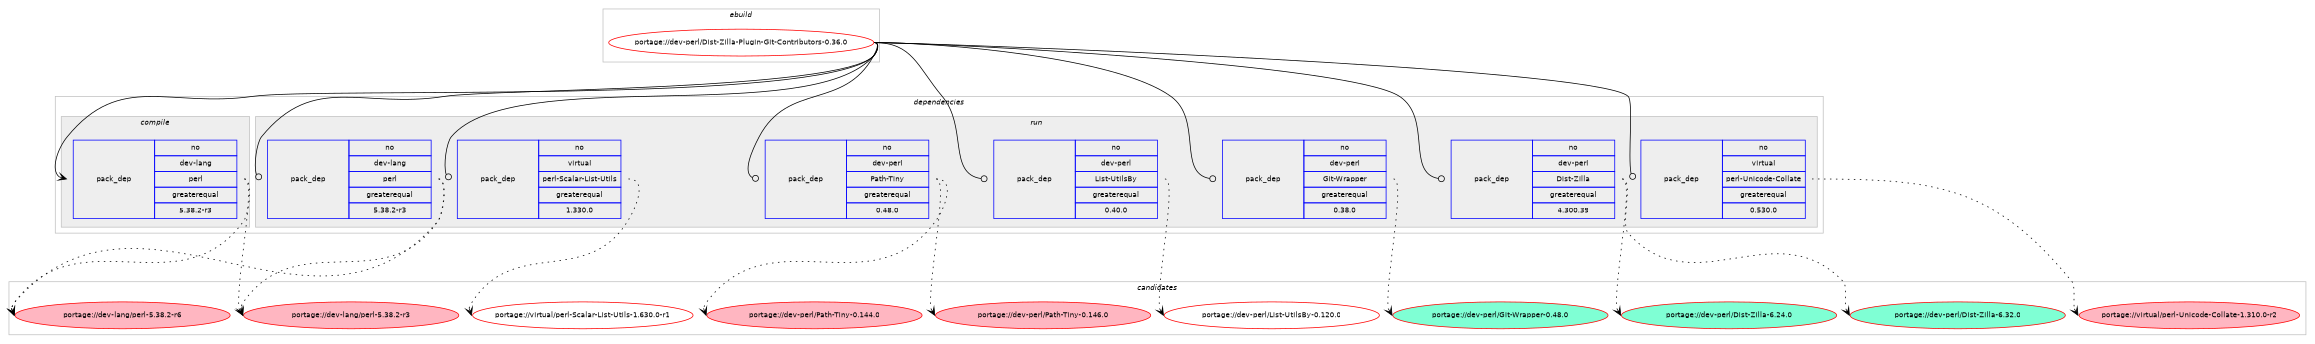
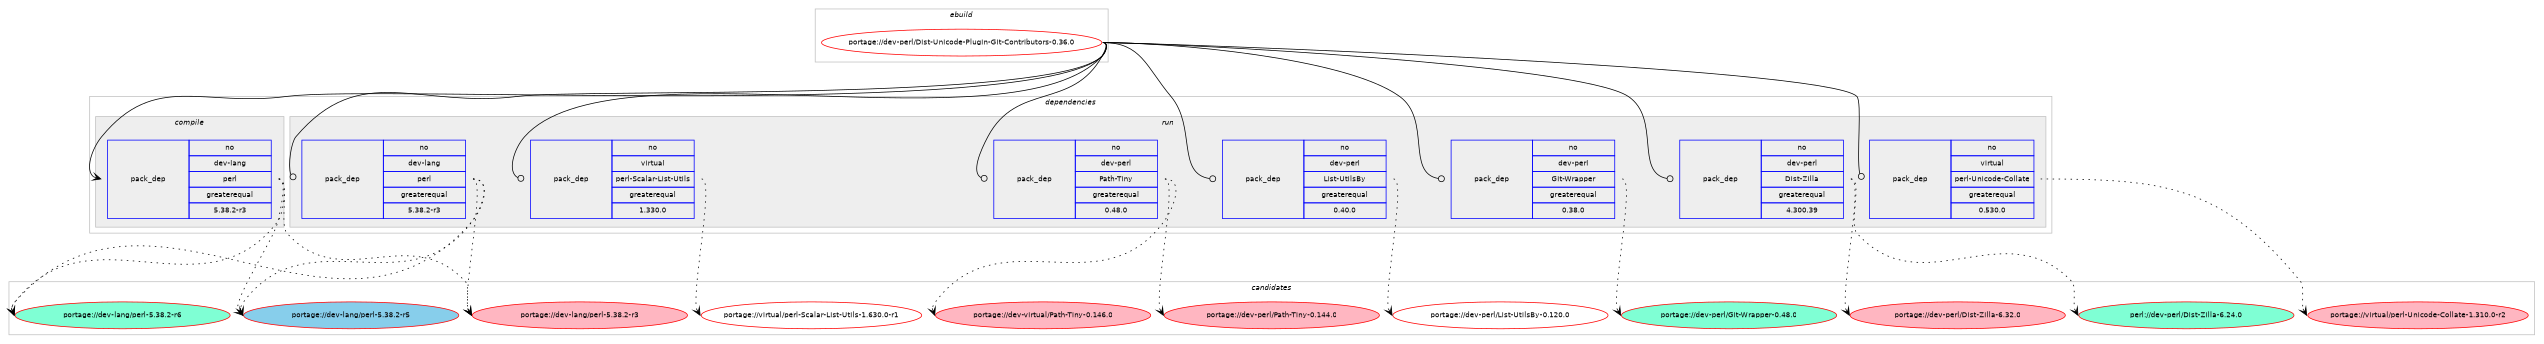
node "portage://dev-perl/Dist-Zilla-Plugin-Git-Contributors-0.36.0": label "portage://dev-perl/Dist-Zilla-Plugin-Git-Contributors-0.36.0" -> "portage://dev-perl/Dist-Unicode-Plugin-Git-Contributors-0.36.0"
node "portage://dev-lang/perl-5.38.2-r6": fillcolor lightpink -> aquamarine
node "portage://dev-lang/perl-5.38.2-r5": added
node "portage://dev-perl/Path-Tiny-0.146.0": label "portage://dev-perl/Path-Tiny-0.146.0" -> "portage://dev-virtual/Path-Tiny-0.146.0"
node "portage://dev-perl/Dist-Zilla-6.24.0": label "portage://dev-perl/Dist-Zilla-6.24.0" -> "perl://dev-perl/Dist-Zilla-6.24.0"
node "portage://dev-perl/Dist-Zilla-6.32.0": fillcolor aquamarine -> lightpink
